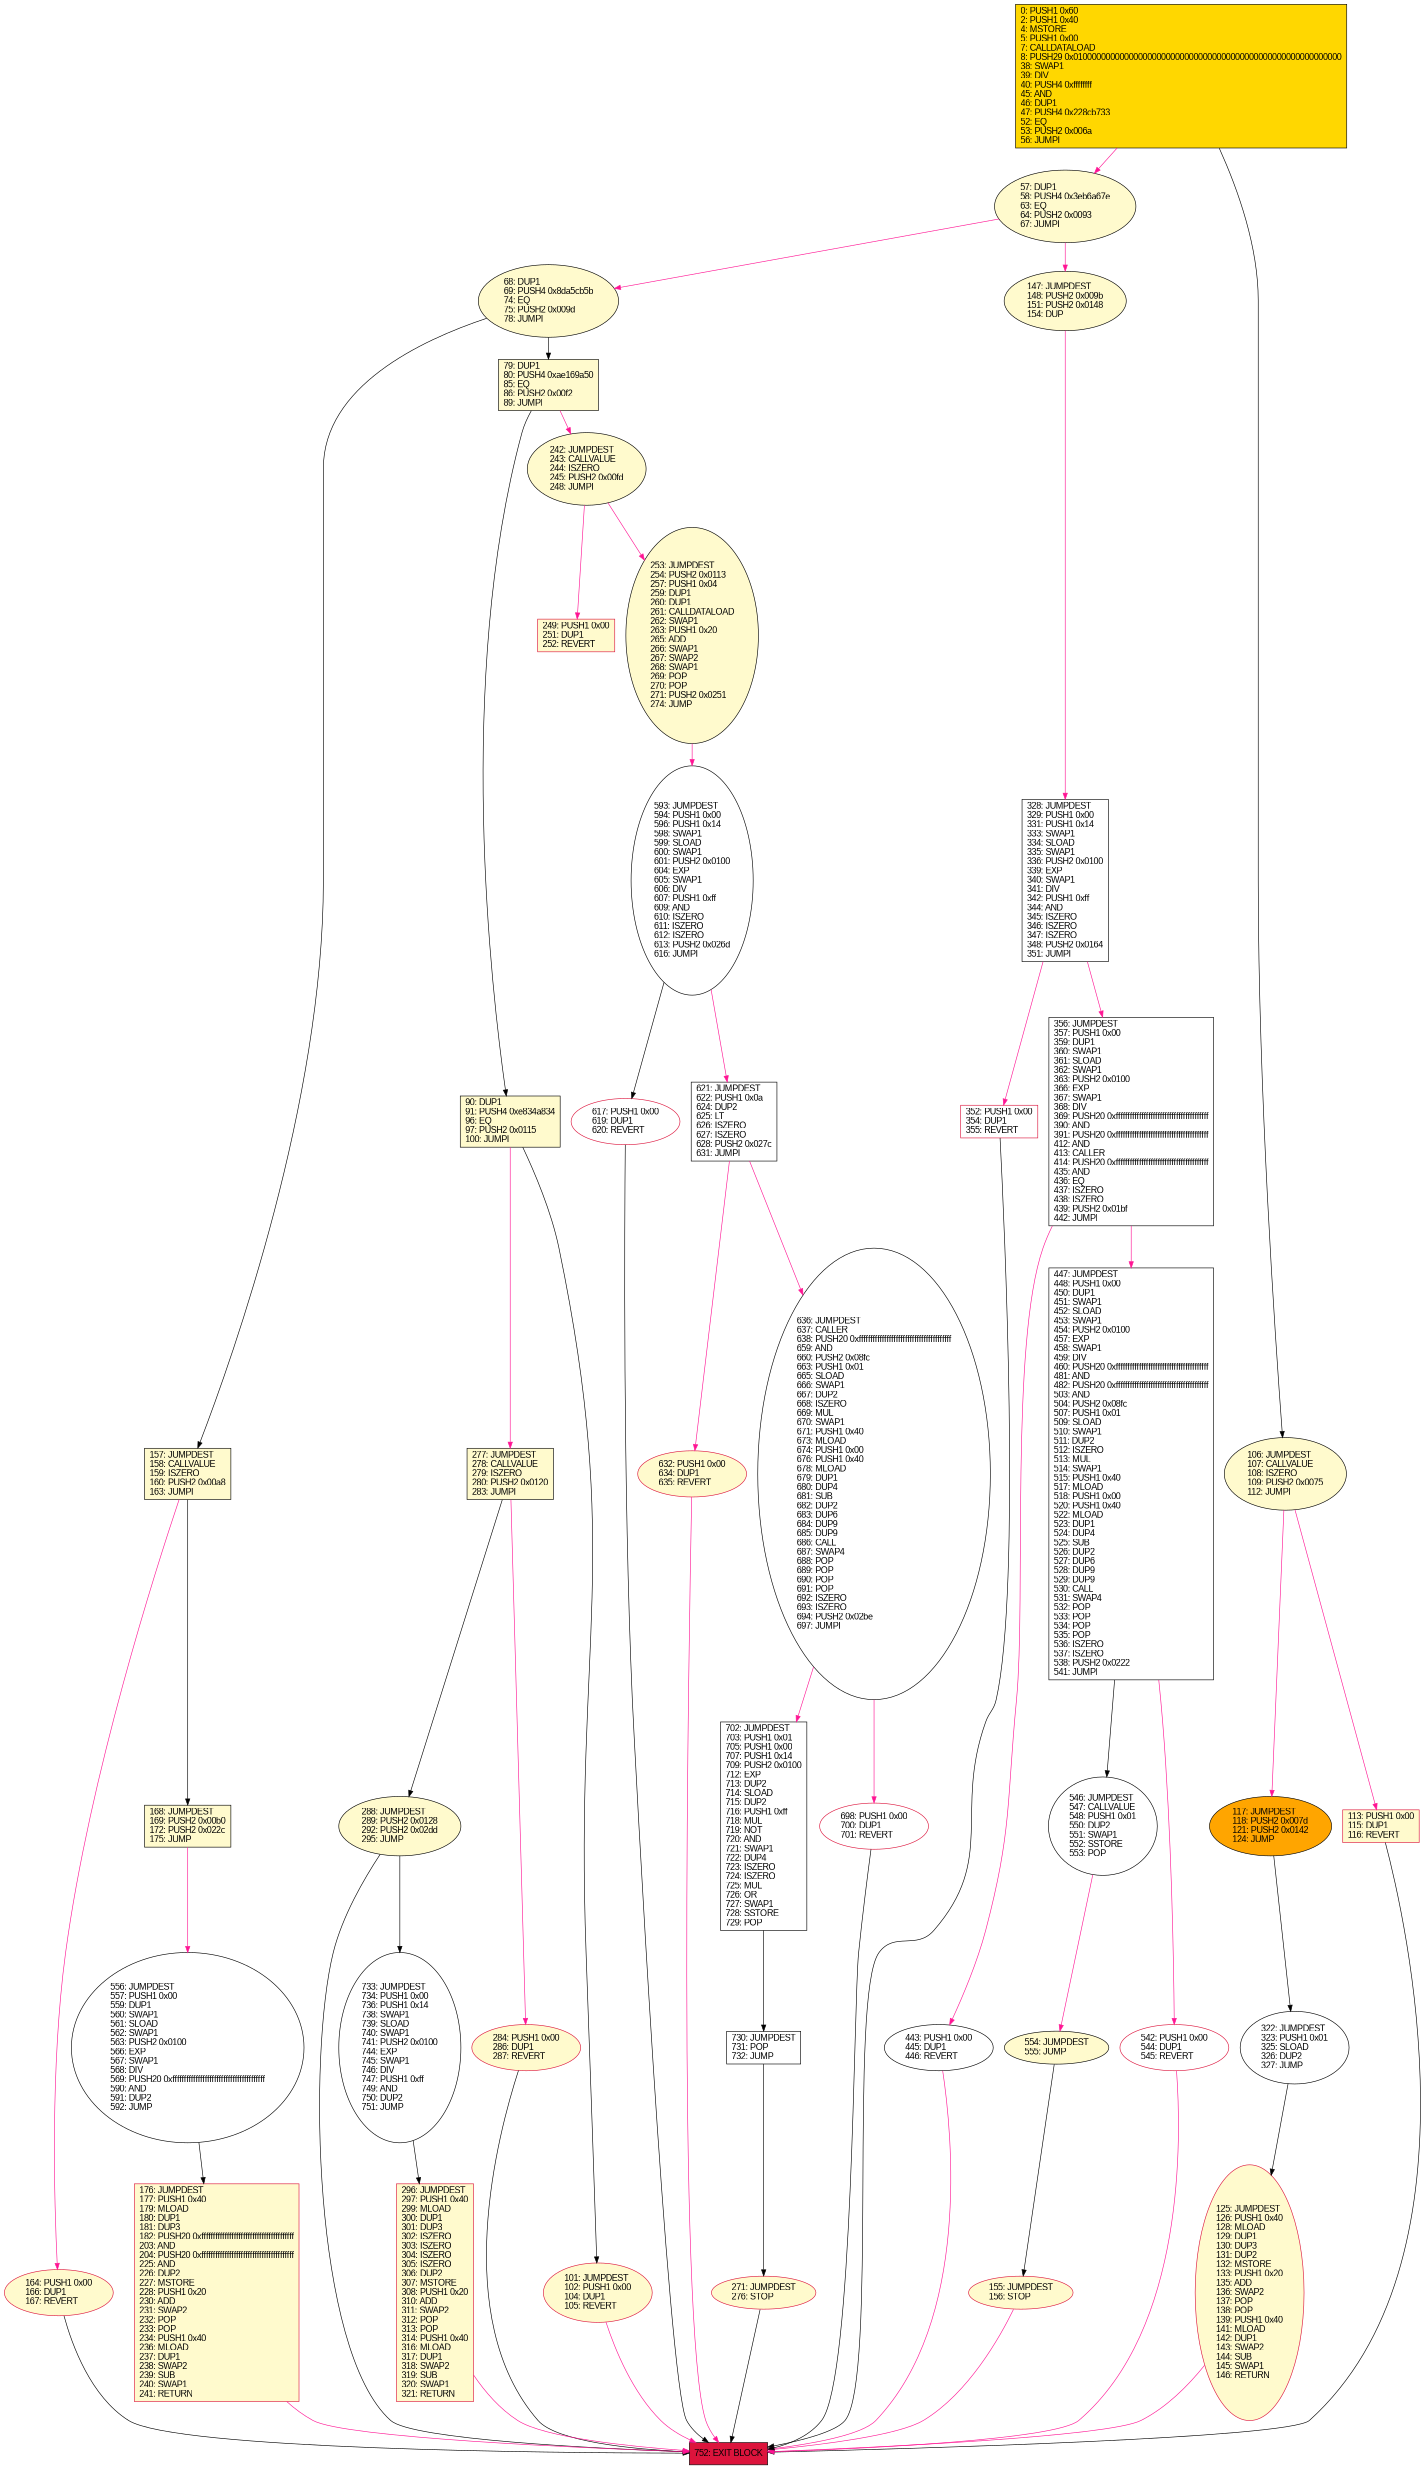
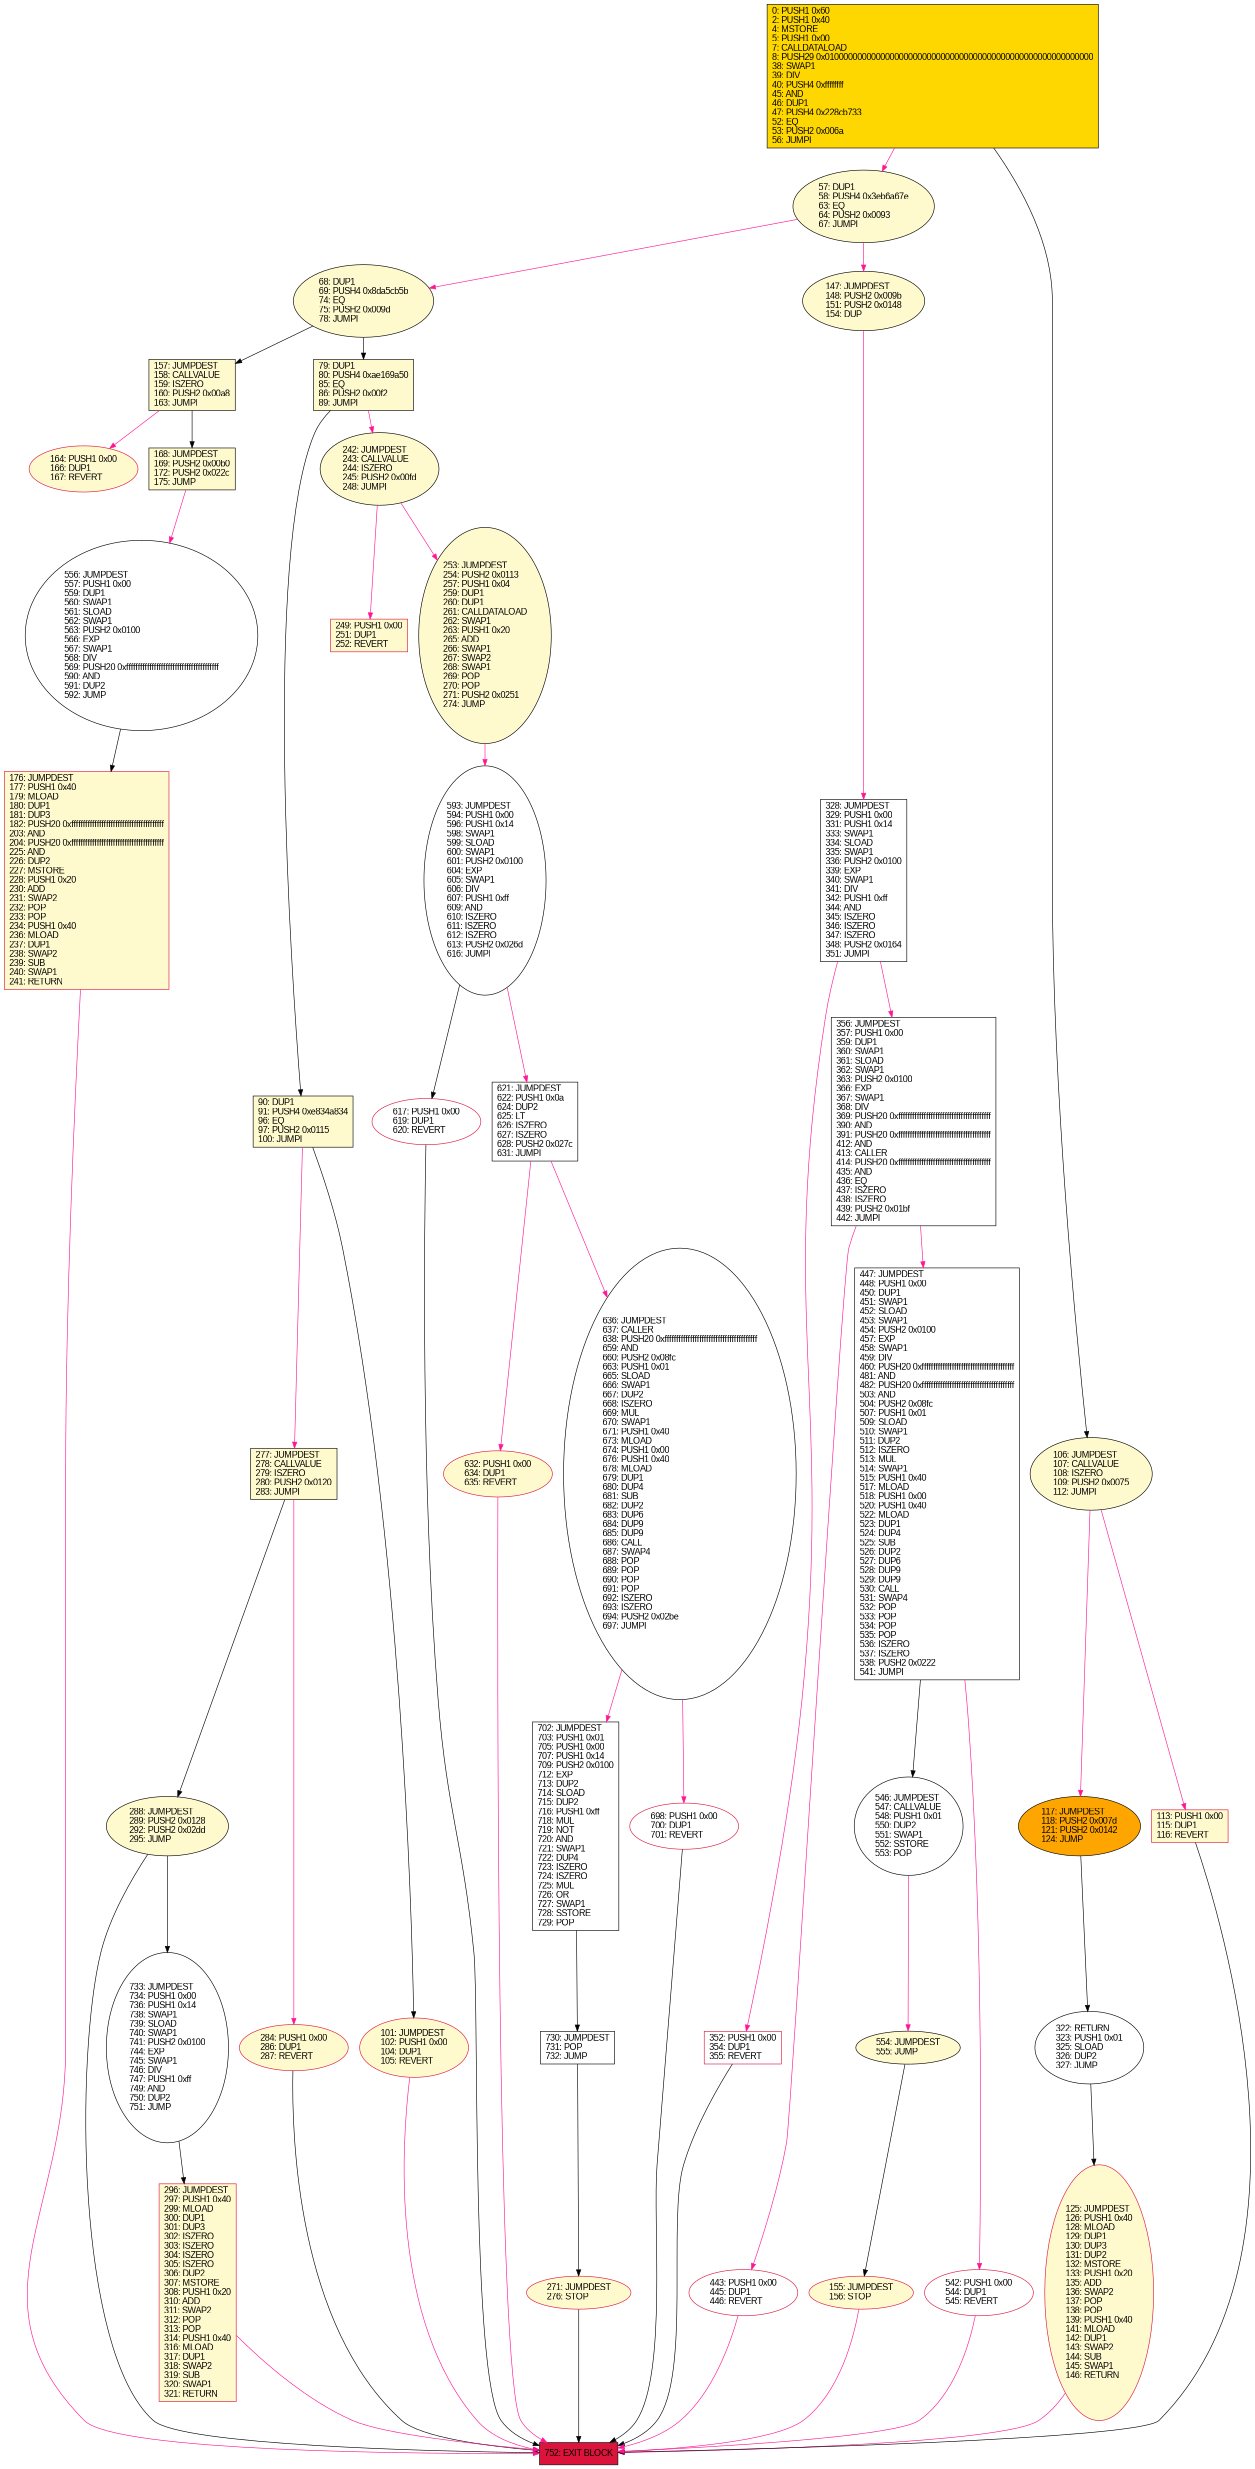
node "443: PUSH1 0x00 445: DUP1 446: REVERT": color black -> crimson
node "322: JUMPDEST 323: PUSH1 0x01 325: SLOAD 326: DUP2 327: JUMP": label "322: JUMPDEST 323: PUSH1 0x01 325: SLOAD 326: DUP2 327: JUMP" -> "322: RETURN 323: PUSH1 0x01 325: SLOAD 326: DUP2 327: JUMP"
edge "164: PUSH1 0x00 166: DUP1 167: REVERT" -> "752: EXIT BLOCK": removed
